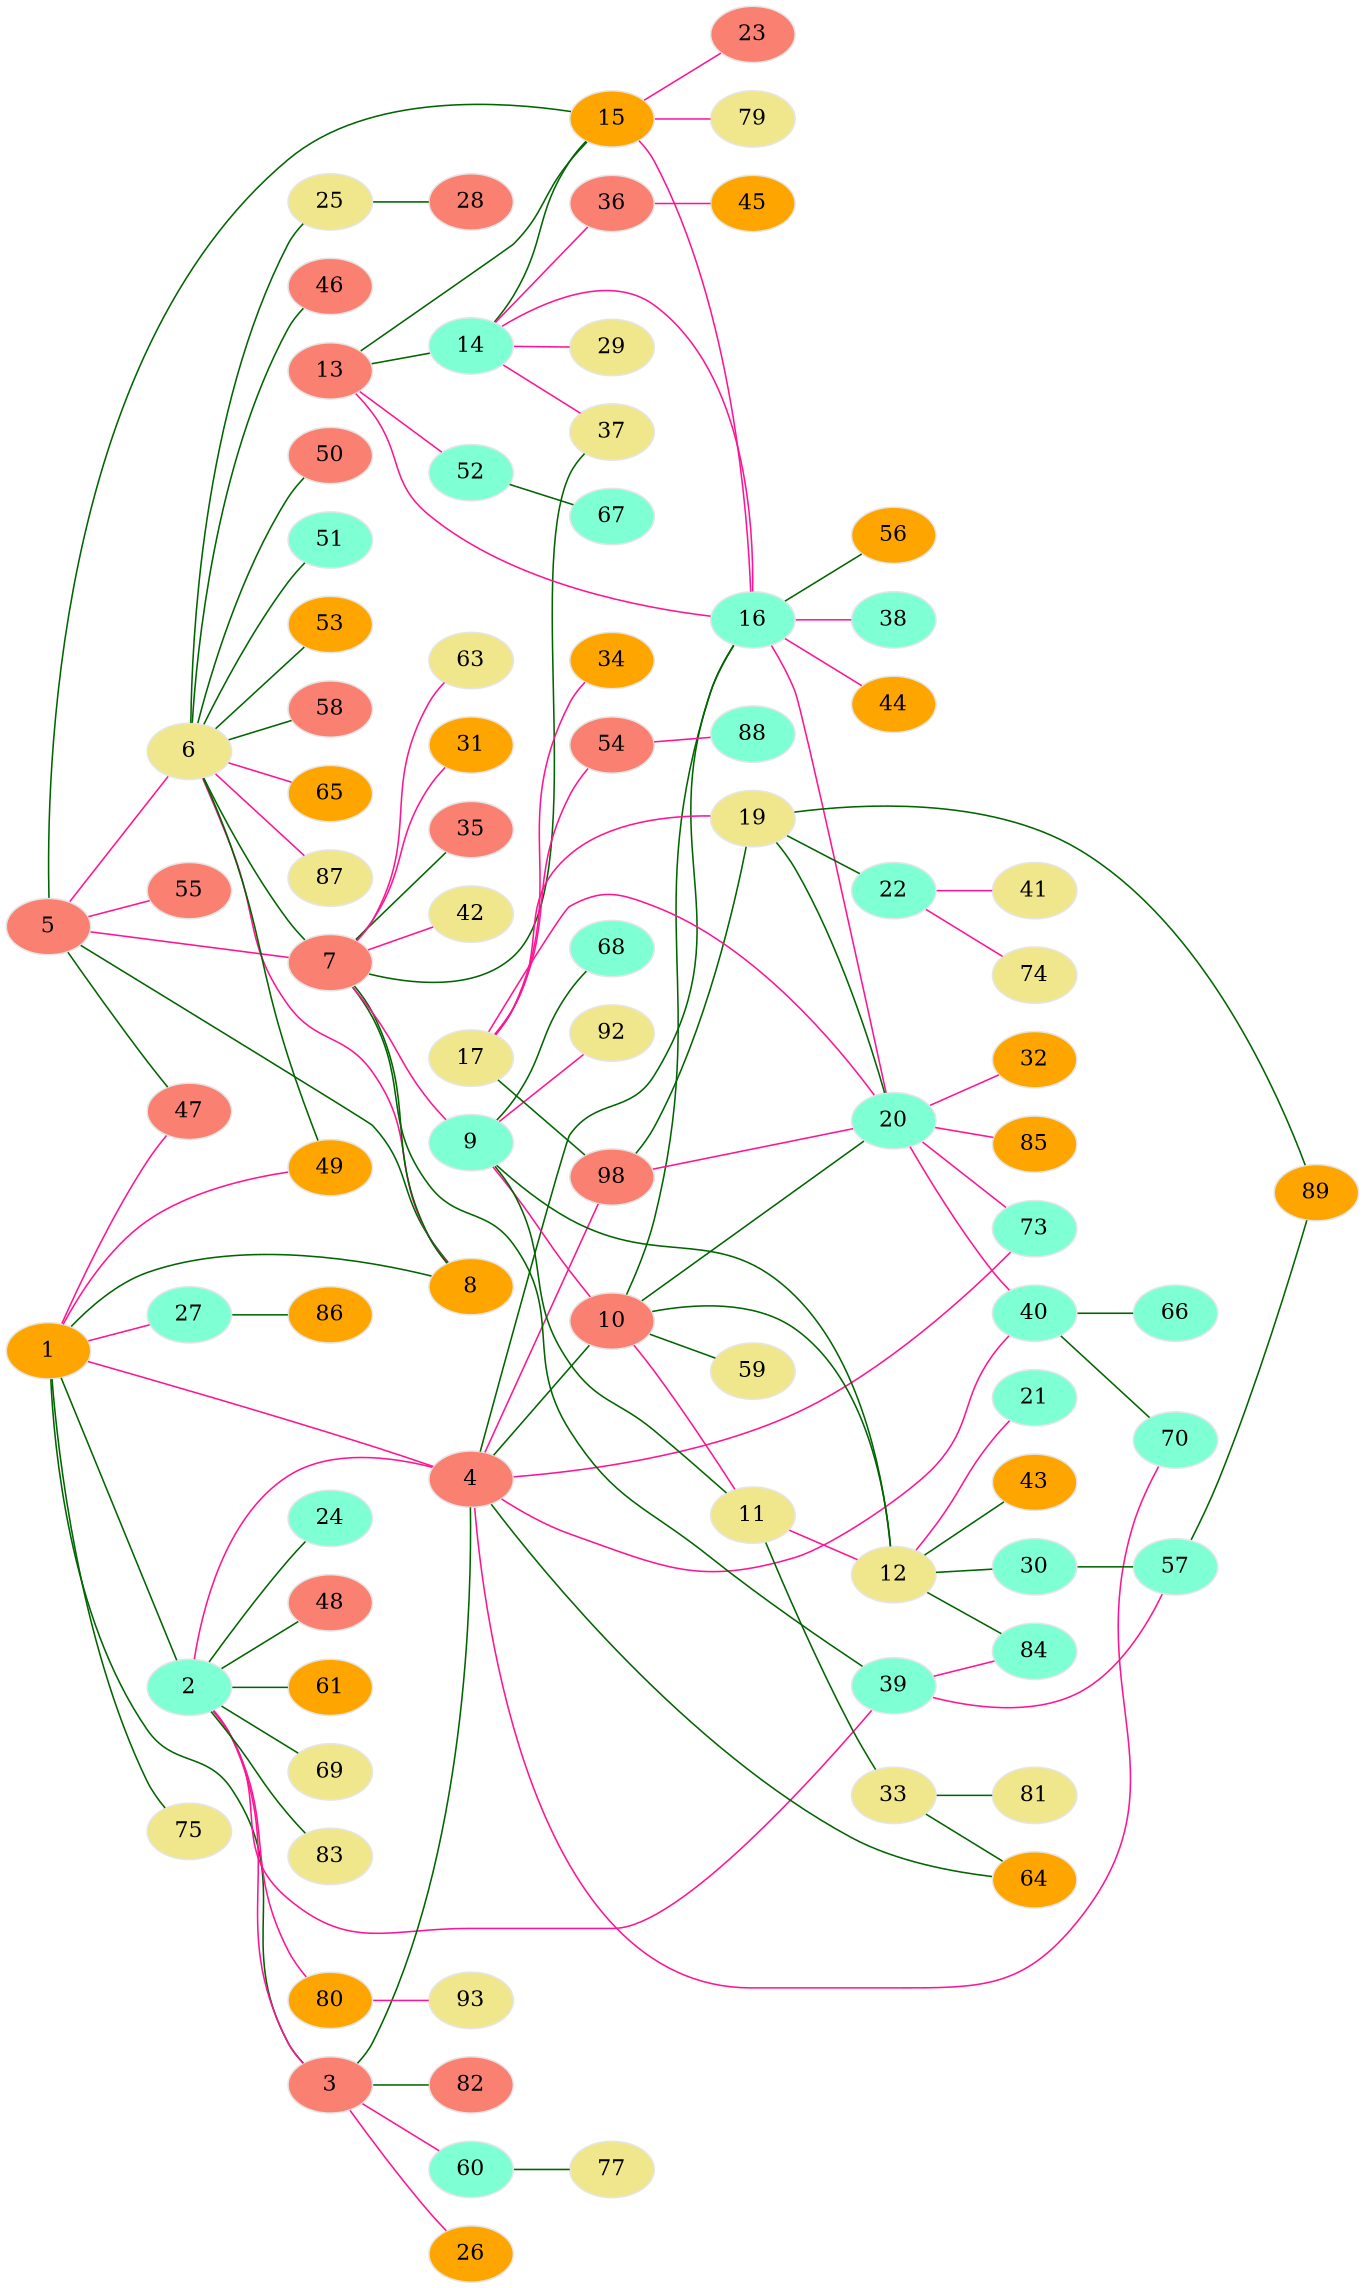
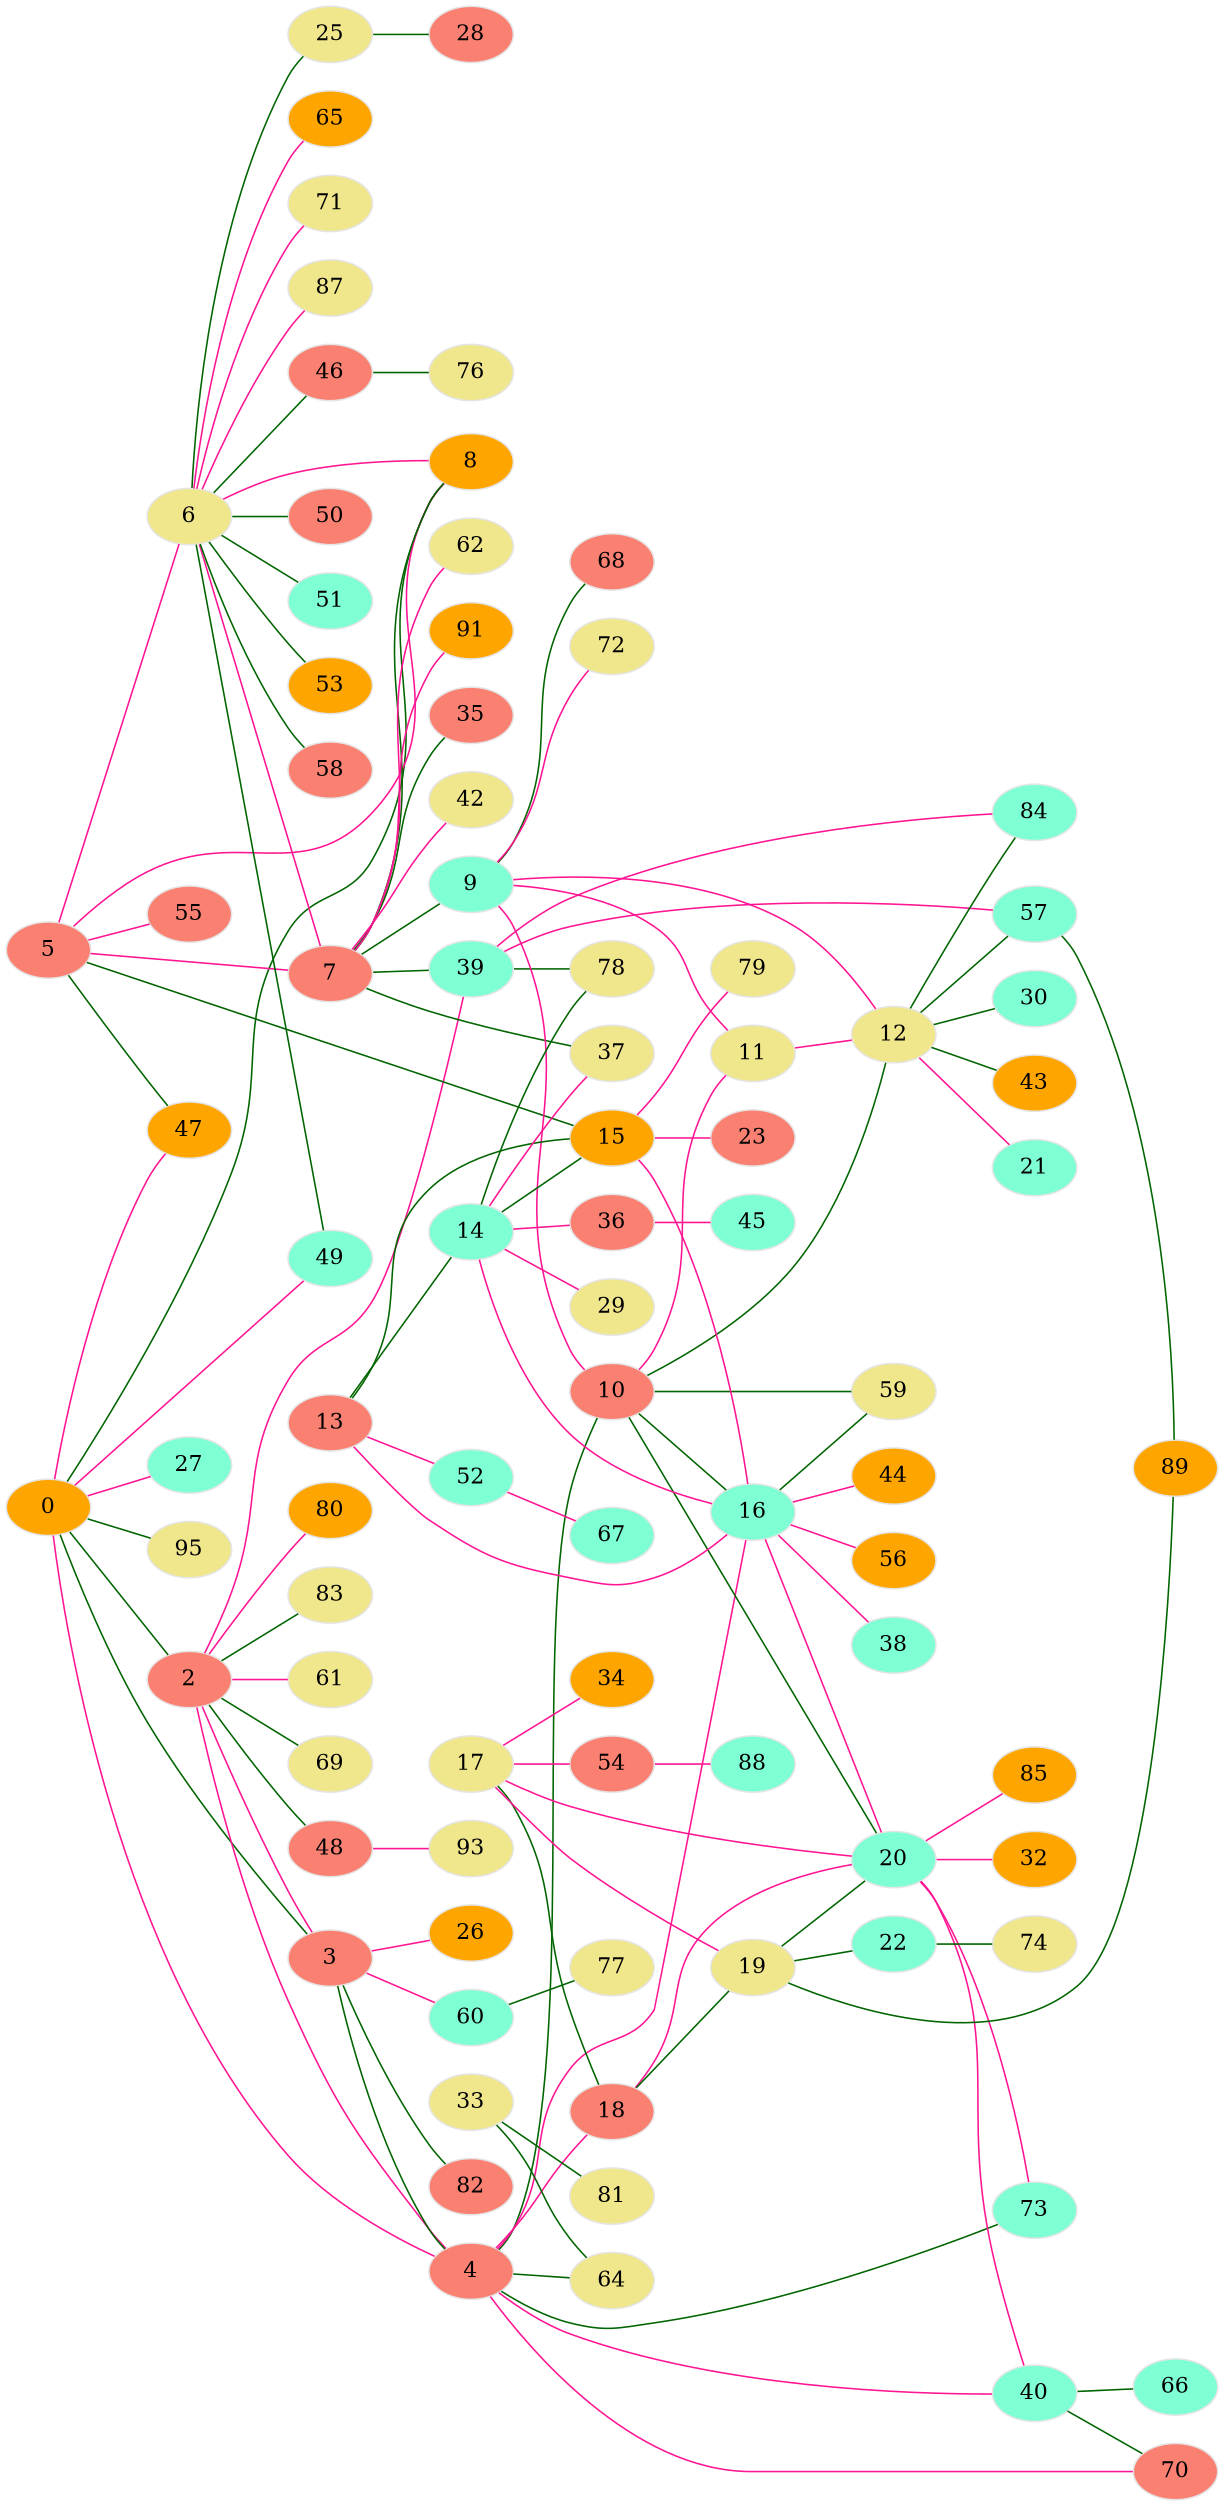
node "71": added
node "45": fillcolor orange -> aquamarine
node "76": added
edge "52" -- "67": color darkgreen -> deeppink
edge "56" -- "16": color darkgreen -> deeppink
node "63": label "63" -> "62"
node "31": label "31" -> "91"
edge "6" -- "7": color darkgreen -> deeppink
node "41": removed
edge "22" -- "74": color deeppink -> darkgreen
node "68": fillcolor aquamarine -> salmon
node "78": added
node "92": label "92" -> "72"
edge "7" -- "9": color deeppink -> darkgreen
edge "5" -- "8": color darkgreen -> deeppink
edge "16" -- "4": color darkgreen -> deeppink
node "47": fillcolor salmon -> orange
node "49": fillcolor orange -> aquamarine
node "98": label "98" -> "18"
edge "9" -- "12": color darkgreen -> deeppink
node "86": removed
edge "9" -- "11": color darkgreen -> deeppink
node "1": label "1" -> "0"
edge "73" -- "4": color deeppink -> darkgreen
node "70": fillcolor aquamarine -> salmon
edge "59" -- "16": added
node "24": removed
edge "30" -- "57": now "12" -- "57"
edge "11" -- "33": removed
node "2": fillcolor aquamarine -> salmon
edge "2" -- "61": color darkgreen -> deeppink
node "61": fillcolor orange -> khaki
node "75": label "75" -> "95"
node "64": fillcolor orange -> khaki
edge "80" -- "93": now "48" -- "93"
